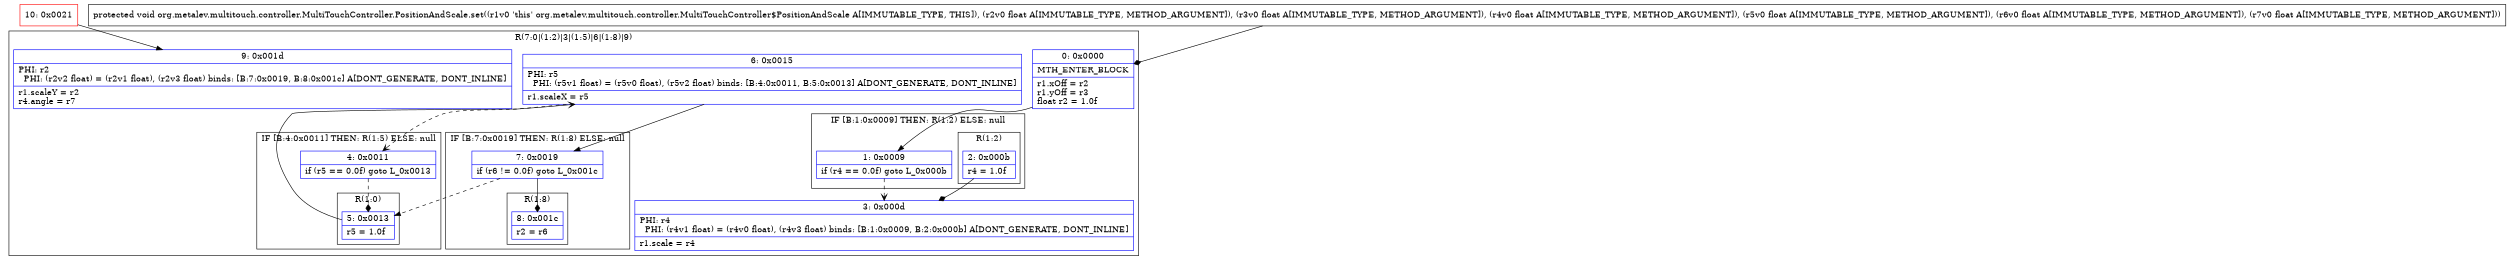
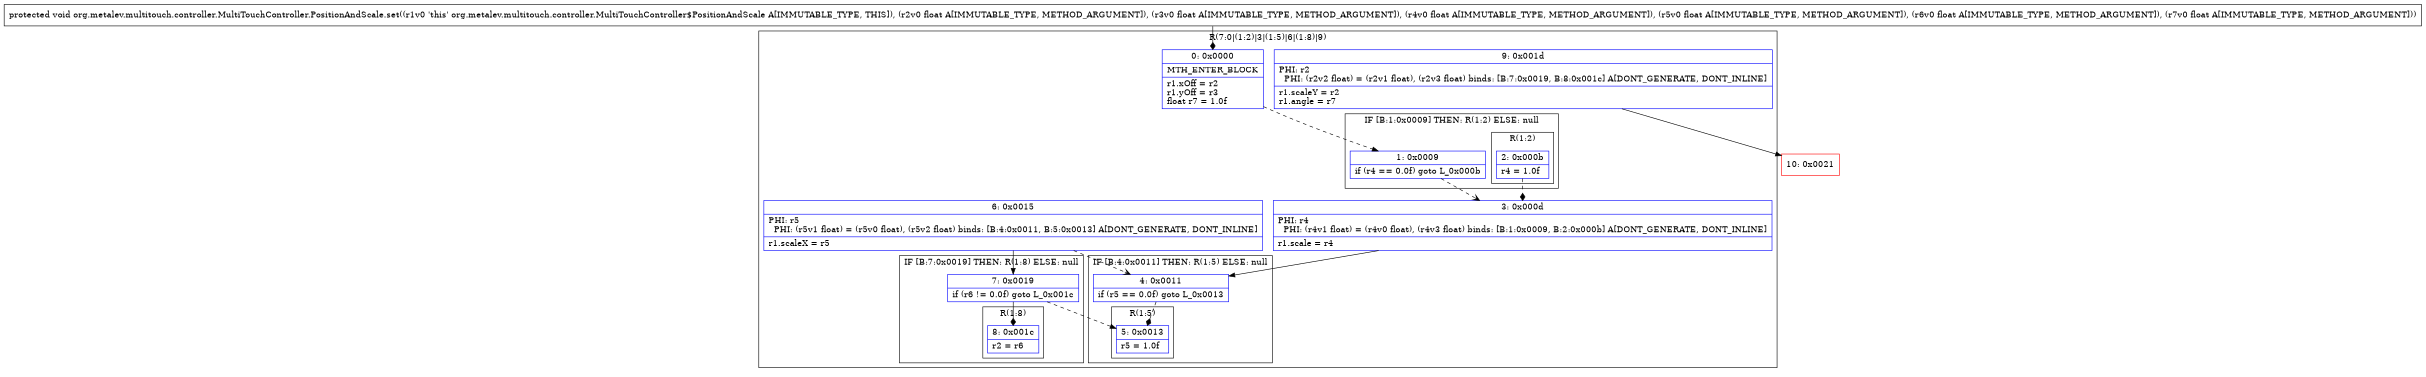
edge "10: 0x0021" -> "9: 0x001d": reversed
node "9: 0x001d": text "r4.angle = r7" -> "r1.angle = r7"
node "0: 0x0000": text "float r2 = 1.0f" -> "float r7 = 1.0f"
edge "0: 0x0000" -> "1: 0x0009": style solid -> dashed
edge "5: 0x0013" -> "6: 0x0015": removed
edge "2: 0x000b" -> "3: 0x000d": style solid -> dashed
cluster "R(1:0)": label "R(1:0)" -> "R(1:5)"
edge "3: 0x000d" -> "4: 0x0011": added
